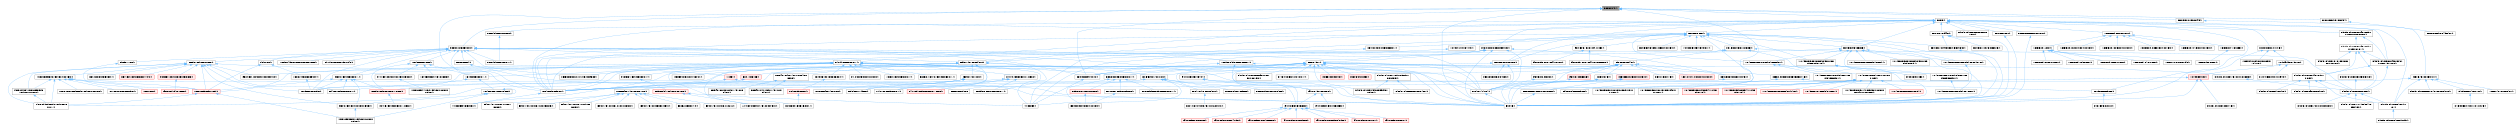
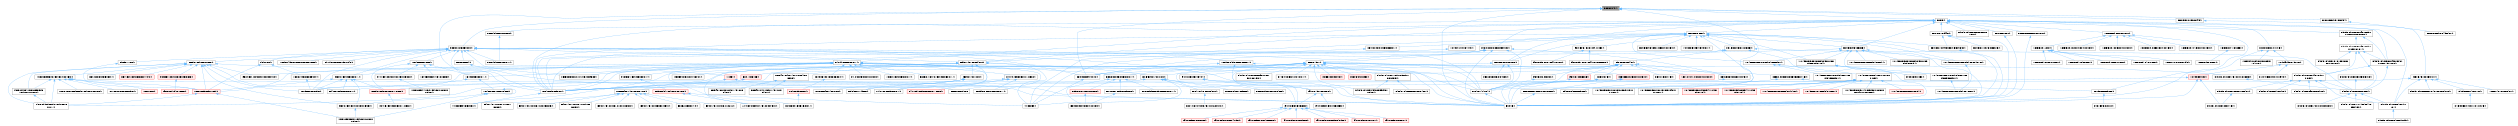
node "DisplayClusterNetConnection.h": added
